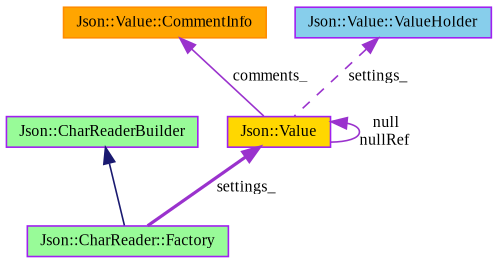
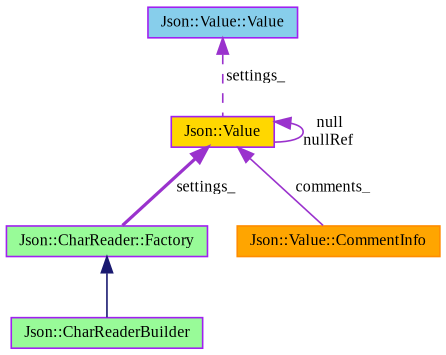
node "Json::Value::ValueHolder": label "Json::Value::ValueHolder" -> "Json::Value::Value"
edge "Json::Value" -> "Json::Value::CommentInfo": reversed
edge "Json::CharReader::Factory" -> "Json::CharReaderBuilder": reversed
